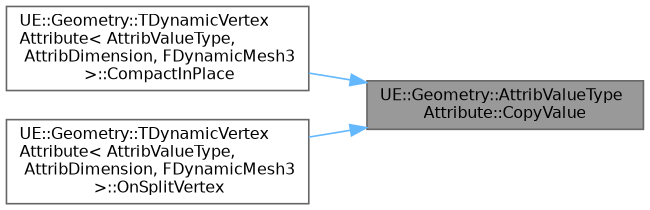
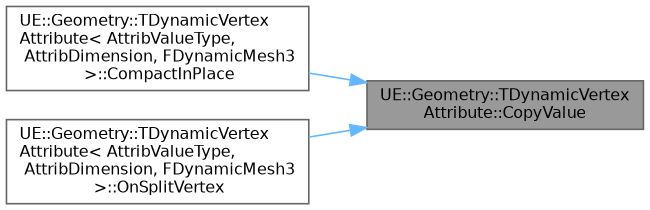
node "UE::Geometry::AttribValueType Attribute::CopyValue": label "UE::Geometry::AttribValueType Attribute::CopyValue" -> "UE::Geometry::TDynamicVertex Attribute::CopyValue"
